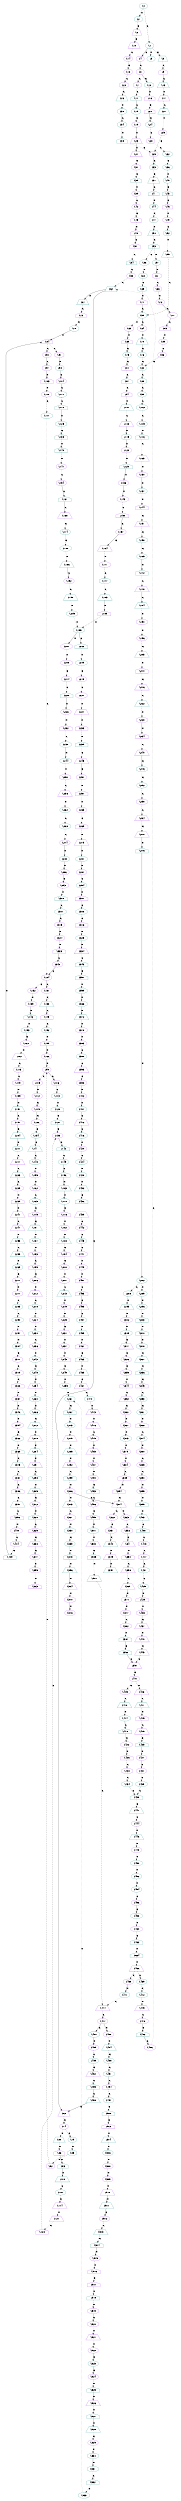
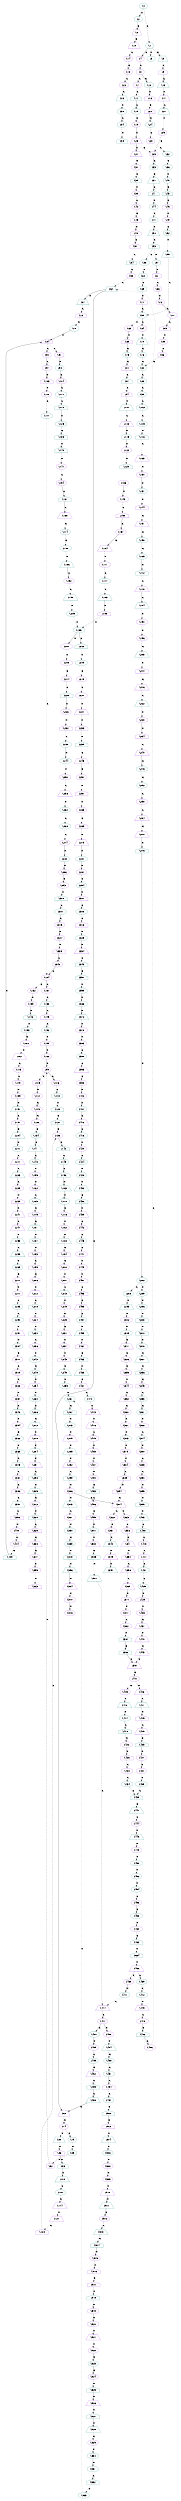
edge "S129" -> "S136": removed, label "T"
edge "S436" -> "S439": added, label "T"
